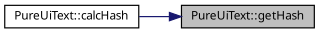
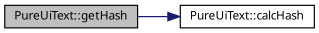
edge "PureUiText::calcHash" -> "PureUiText::getHash": reversed
